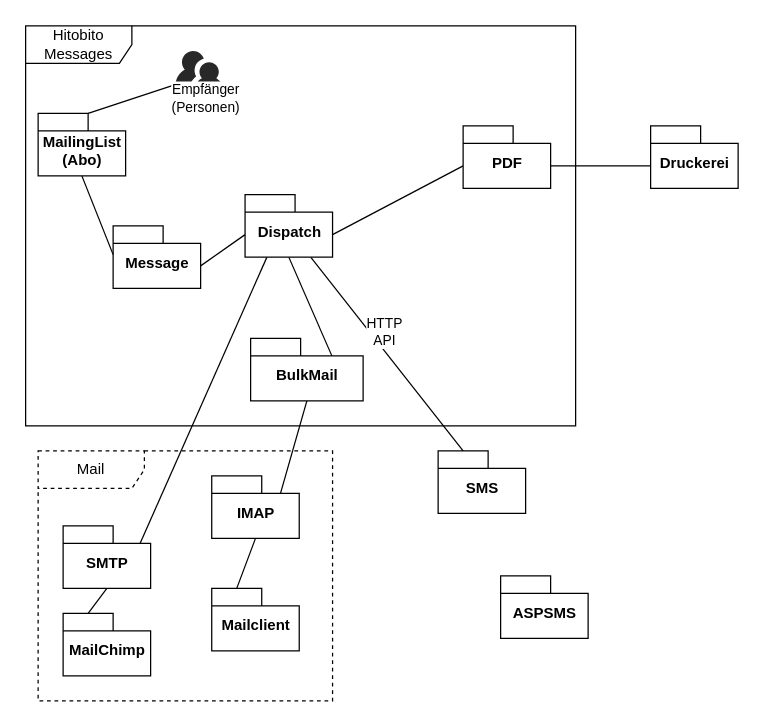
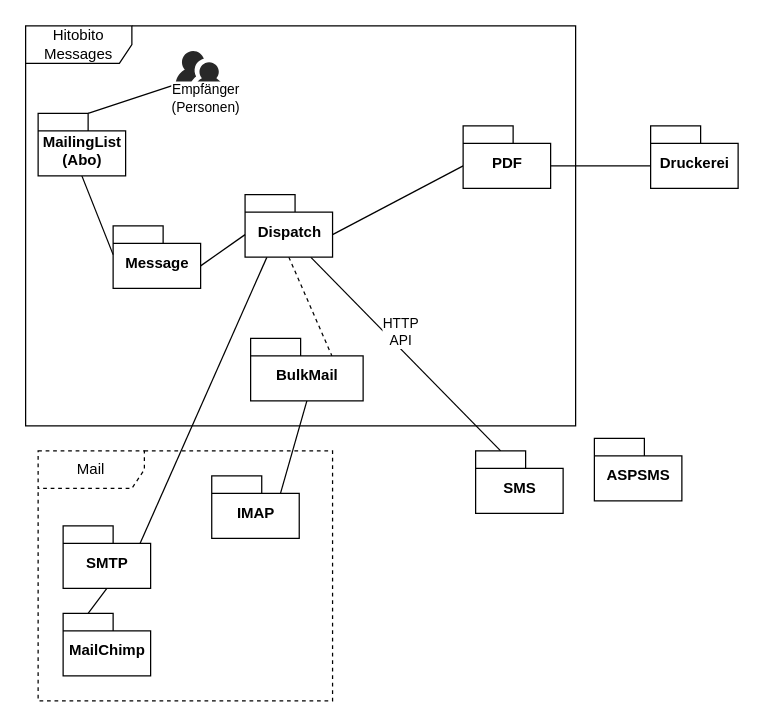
edge "Dispatch" -- "BulkMail": style solid -> dashed
node "SMS": moved (482, 482) -> (519, 482)
edge "IMAP" -- "Mailclient": removed
node "ASPSMS": moved (544, 607) -> (638, 469)
node "Mailclient": removed
